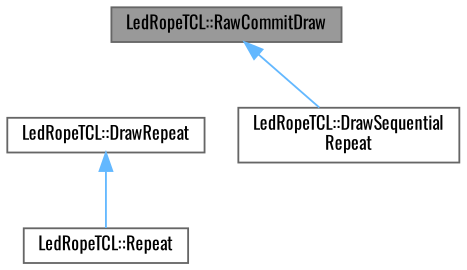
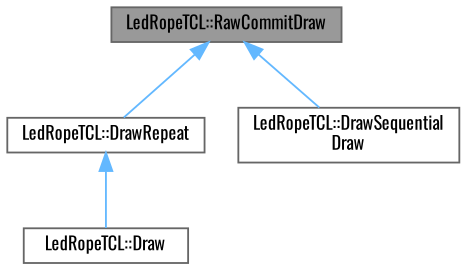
edge "LedRopeTCL::DrawRepeat" -> "LedRopeTCL::RawCommitDraw": added
node "LedRopeTCL::DrawSequential Repeat": label "LedRopeTCL::DrawSequential Repeat" -> "LedRopeTCL::DrawSequential Draw"
node "LedRopeTCL::Repeat": label "LedRopeTCL::Repeat" -> "LedRopeTCL::Draw"
